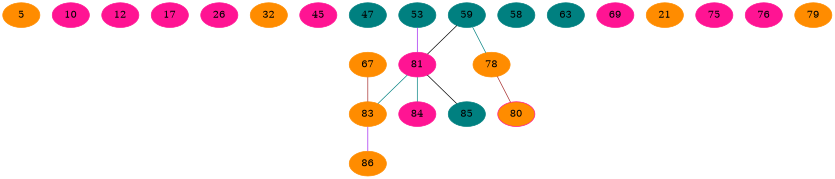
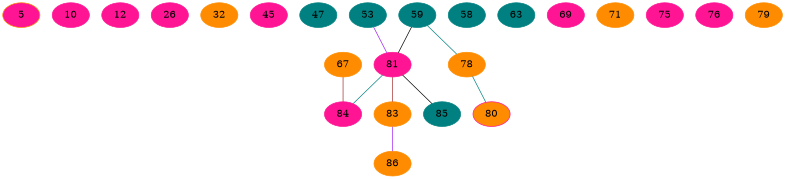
node "5": fillcolor darkorange -> deeppink
node "17": removed
node "21": label "21" -> "71"
edge "67" -- "83": now "67" -- "84"
edge "81" -- "83": color teal -> brown
edge "78" -- "80": color brown -> teal
